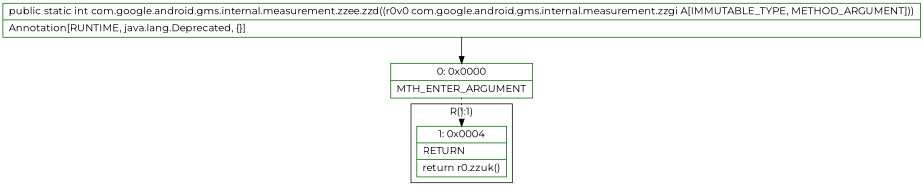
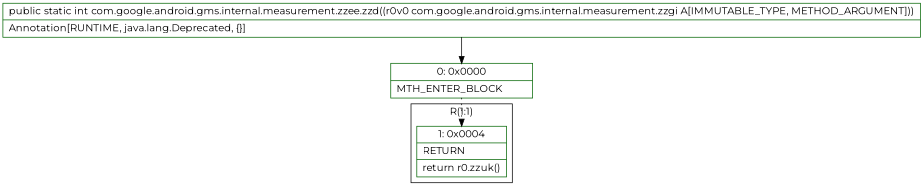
node "0: 0x0000": text "MTH_ENTER_ARGUMENT" -> "MTH_ENTER_BLOCK"
